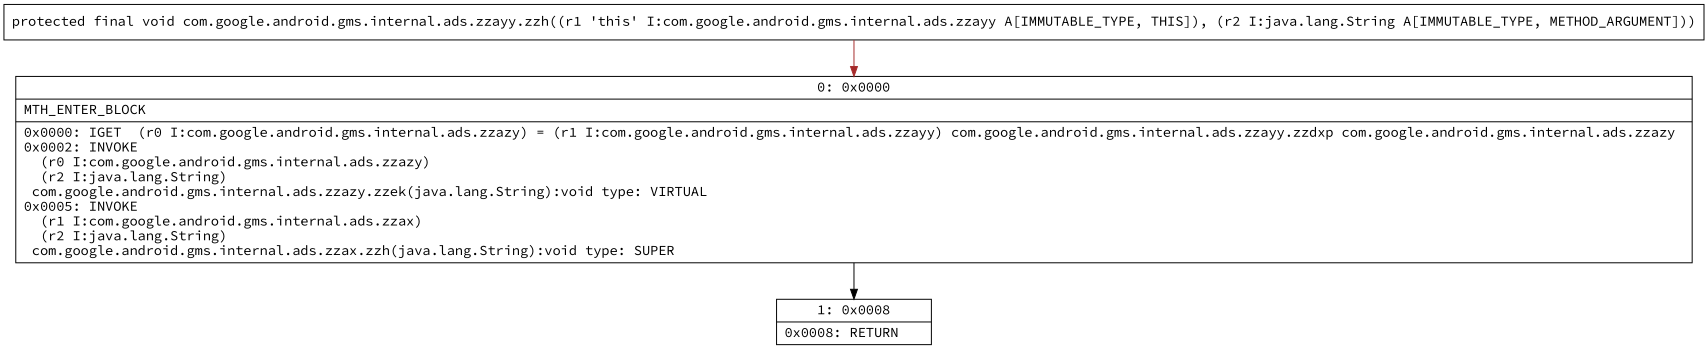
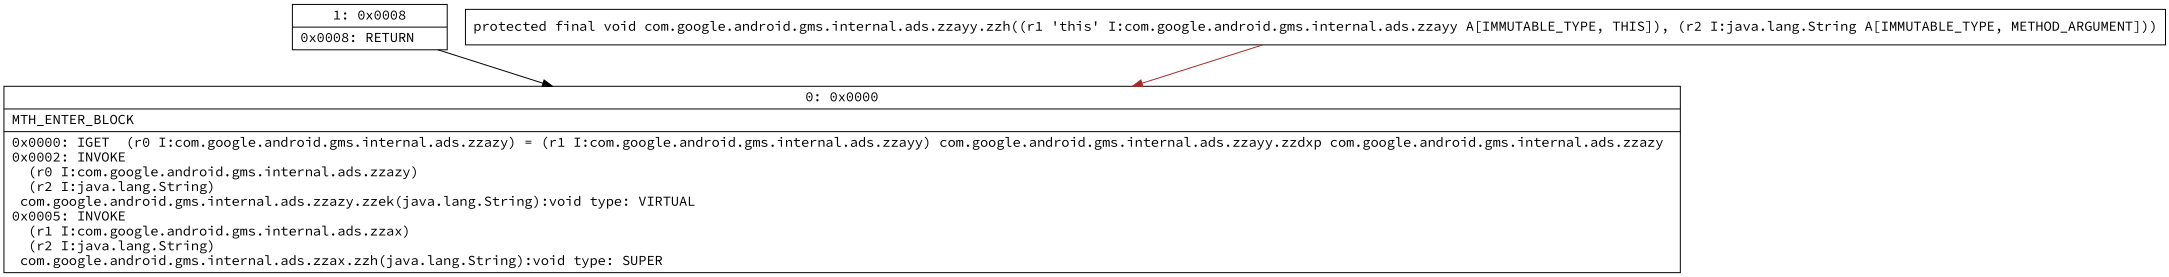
edge "0: 0x0000" -> "1: 0x0008": reversed
